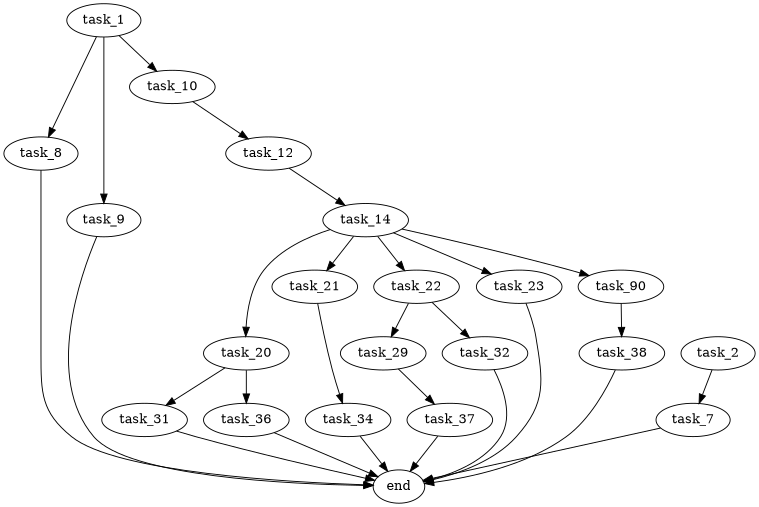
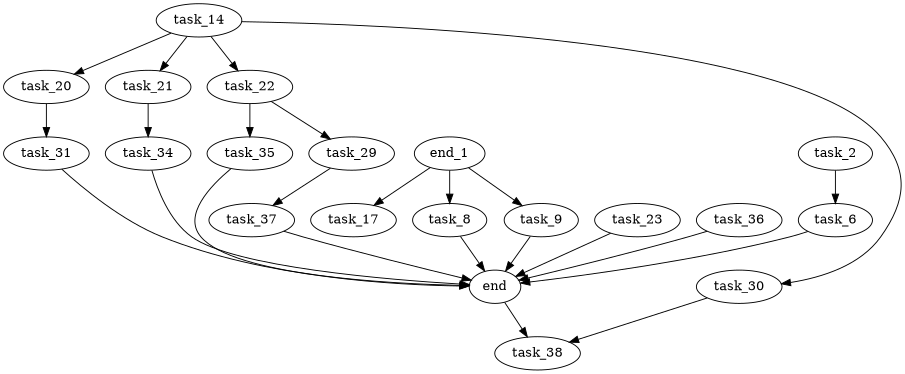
node "task_1": label "task_1" -> "end_1"
node "task_10": label "task_10" -> "task_17"
node "task_12": removed
edge "task_14" -> "task_23": removed
node "task_90": label "task_90" -> "task_30"
node "task_32": label "task_32" -> "task_35"
edge "task_20" -> "task_36": removed
node "task_7": label "task_7" -> "task_6"
edge "task_38" -> "end": reversed
